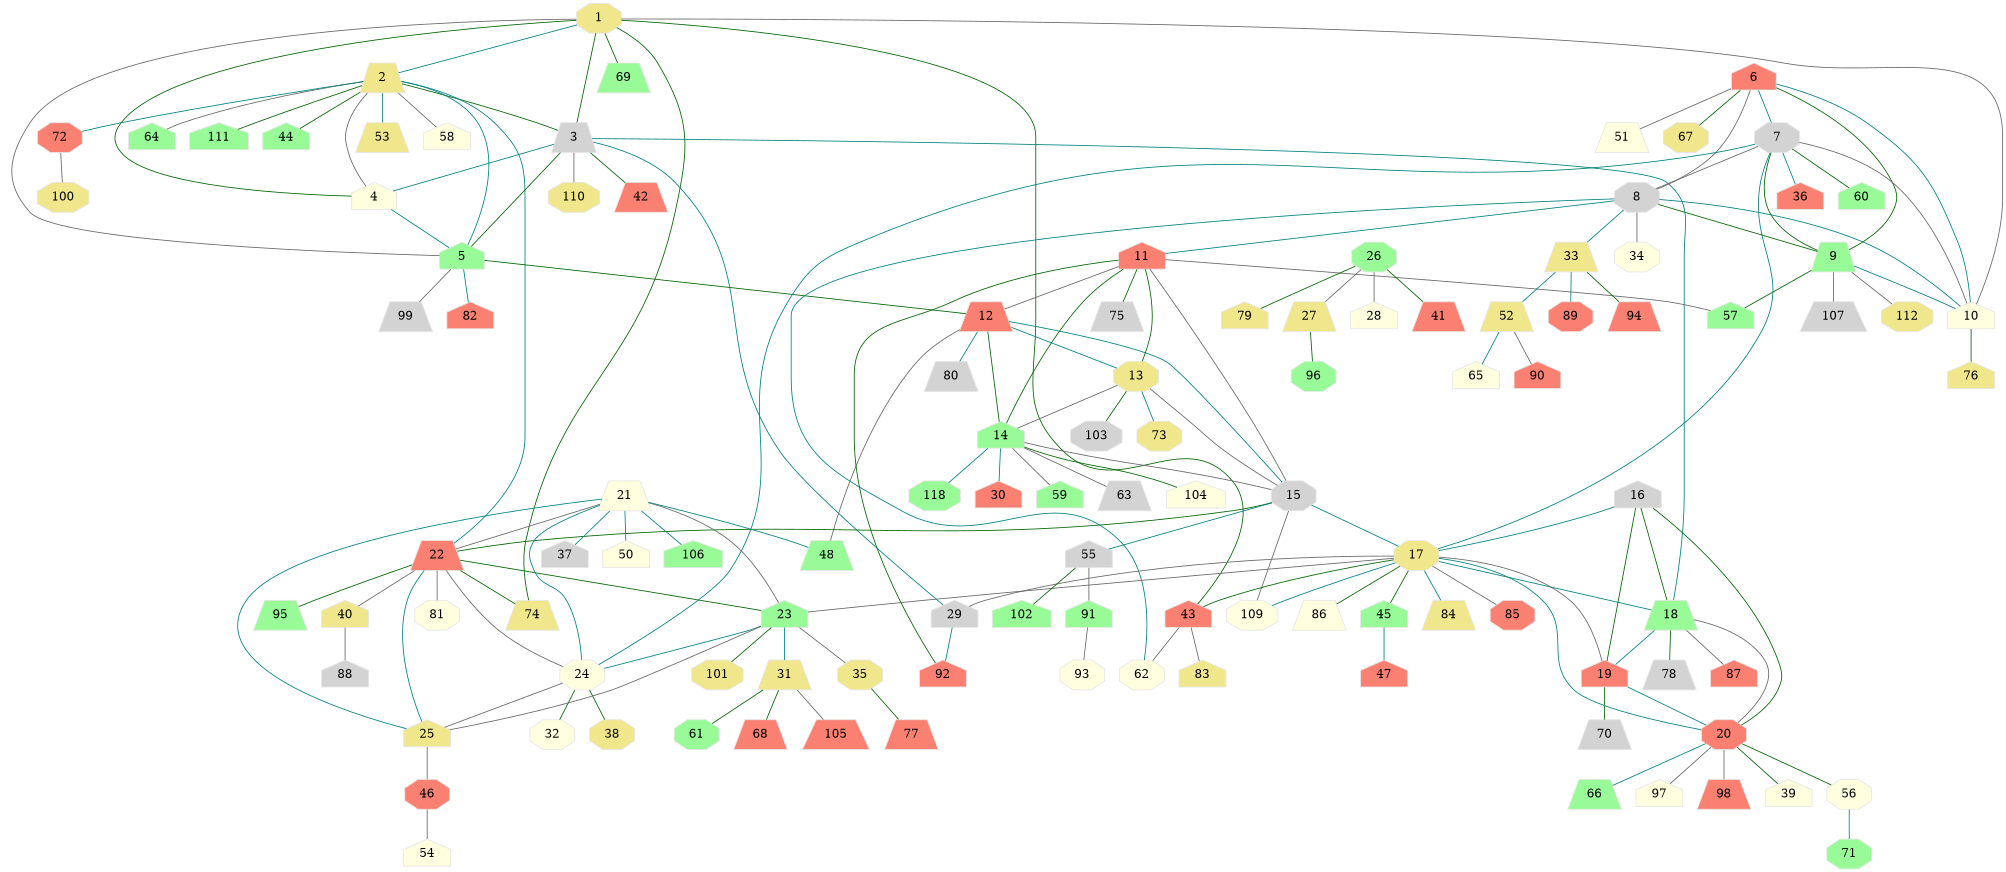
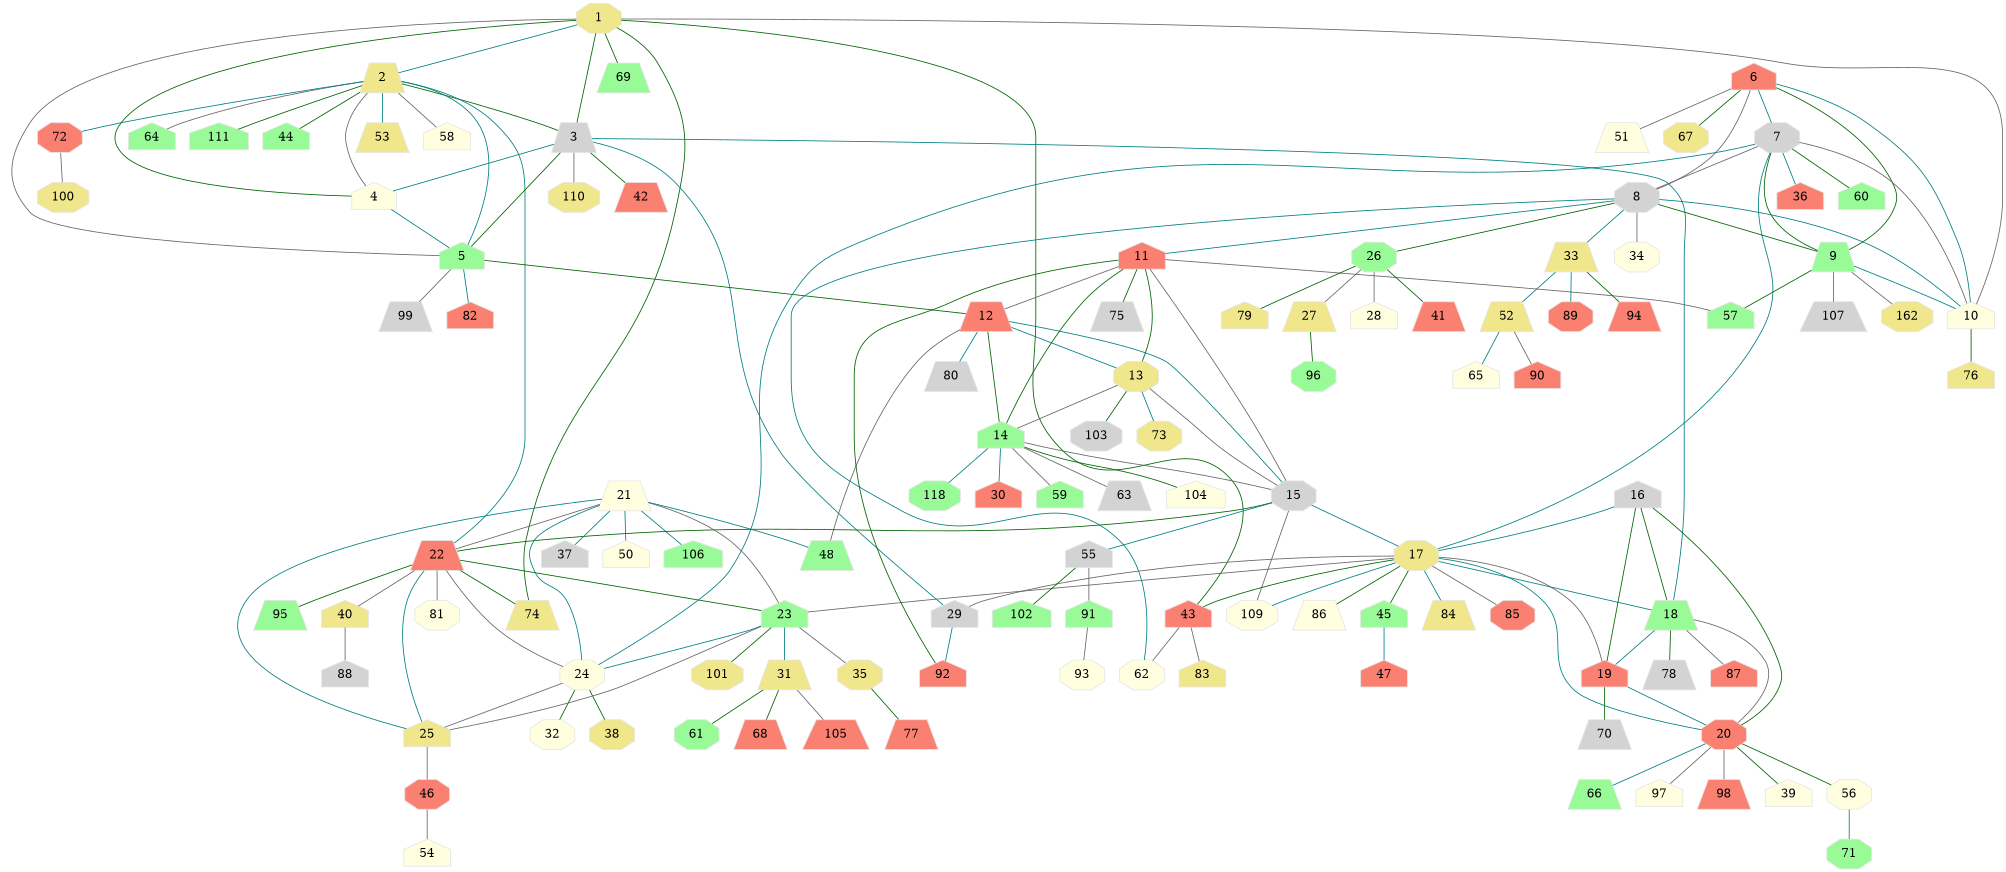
edge "8" -- "26": added
node "112": label "112" -> "162"
